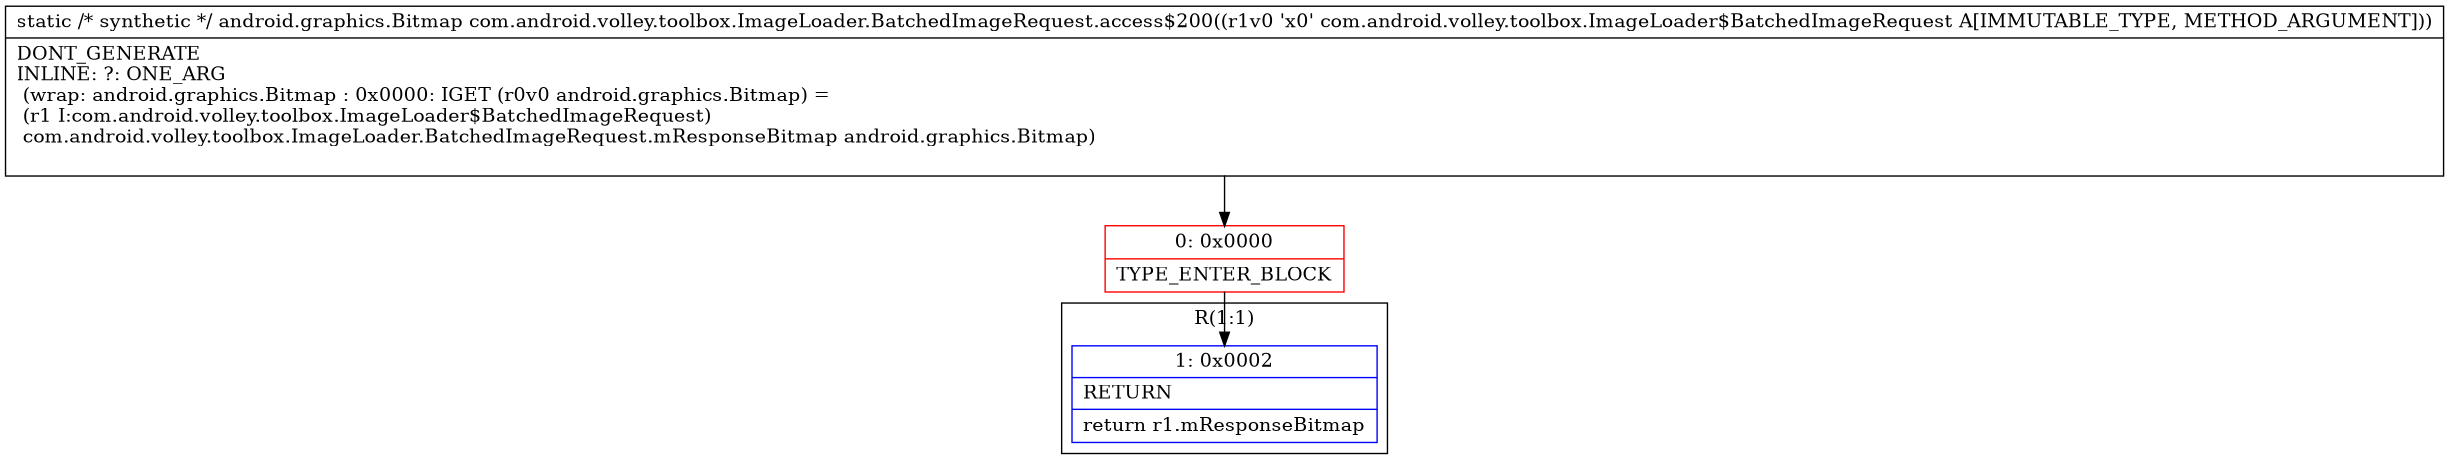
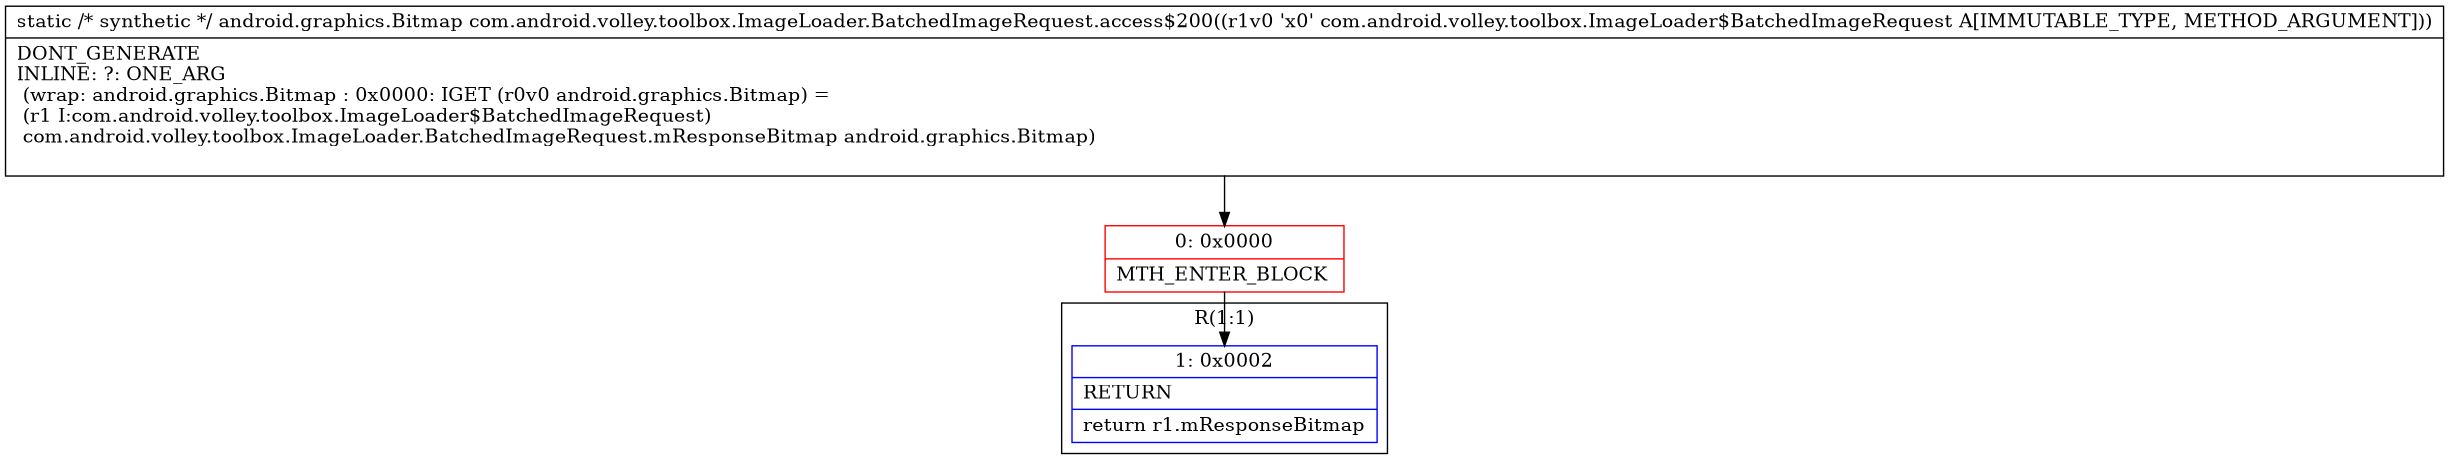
node "0: 0x0000": text "TYPE_ENTER_BLOCK" -> "MTH_ENTER_BLOCK"
